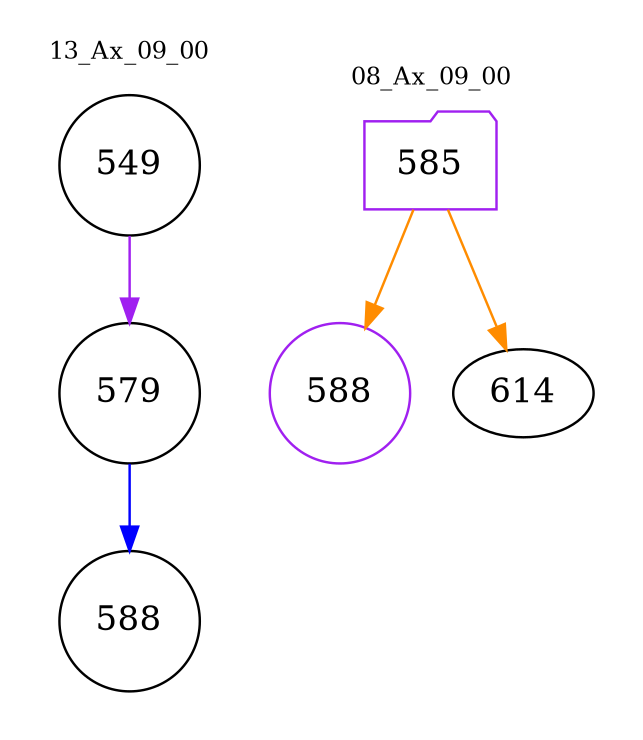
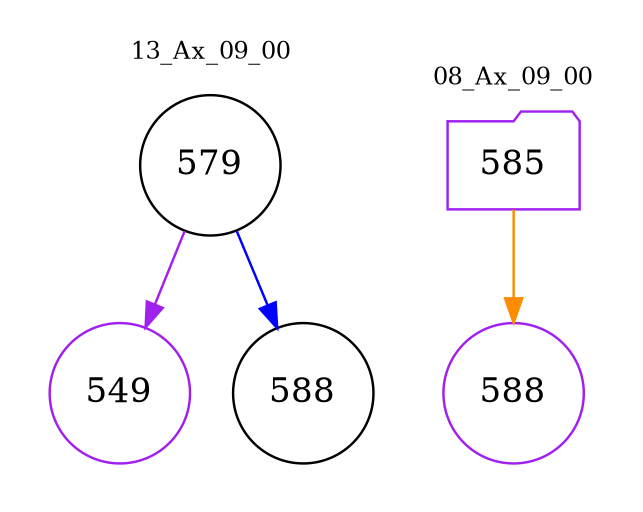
node "549": color black -> purple
edge "549" -> "579": reversed
node "614": removed
